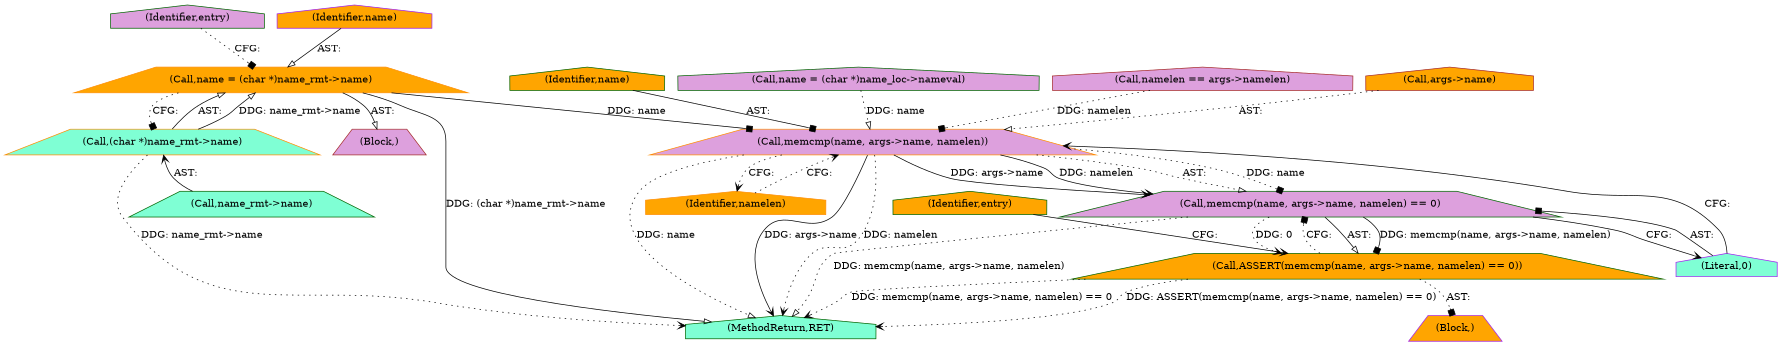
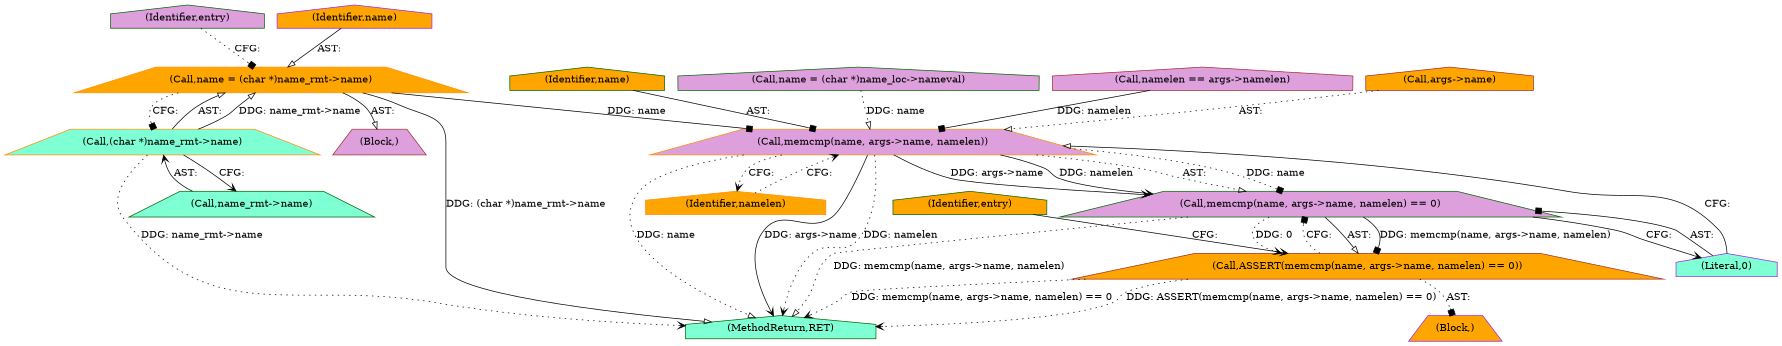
edge "(Call,namelen == args->namelen)" -> "(Call,memcmp(name, args->name, namelen))": style dotted -> solid
edge "(Call,(char *)name_rmt->name)" -> "(Call,name_rmt->name)": added, label "CFG:"
edge "(Literal,0)" -> "(Call,memcmp(name, args->name, namelen))": arrowhead vee -> onormal
node "(Call,ASSERT(memcmp(name, args->name, namelen) == 0))": color darkgreen -> brown
